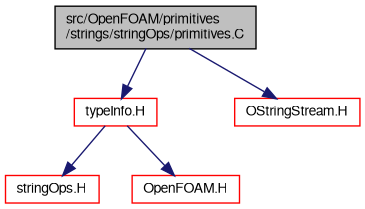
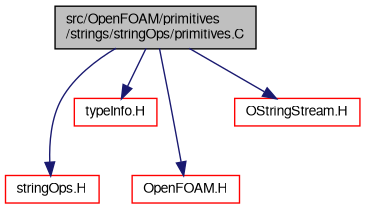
edge "typeInfo.H" -> "stringOps.H": now "src/OpenFOAM/primitives /strings/stringOps/primitives.C" -> "stringOps.H"
edge "typeInfo.H" -> "OpenFOAM.H": now "src/OpenFOAM/primitives /strings/stringOps/primitives.C" -> "OpenFOAM.H"
